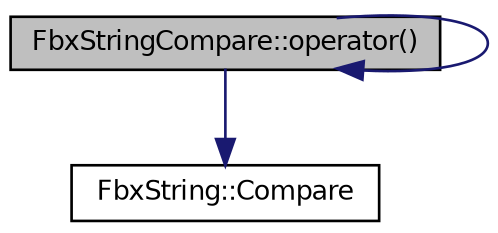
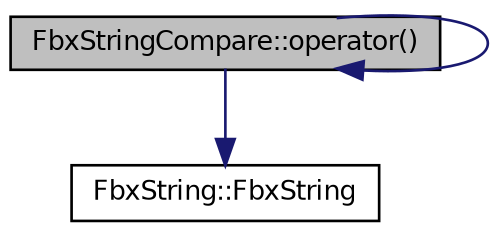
node "FbxString::Compare": label "FbxString::Compare" -> "FbxString::FbxString"
